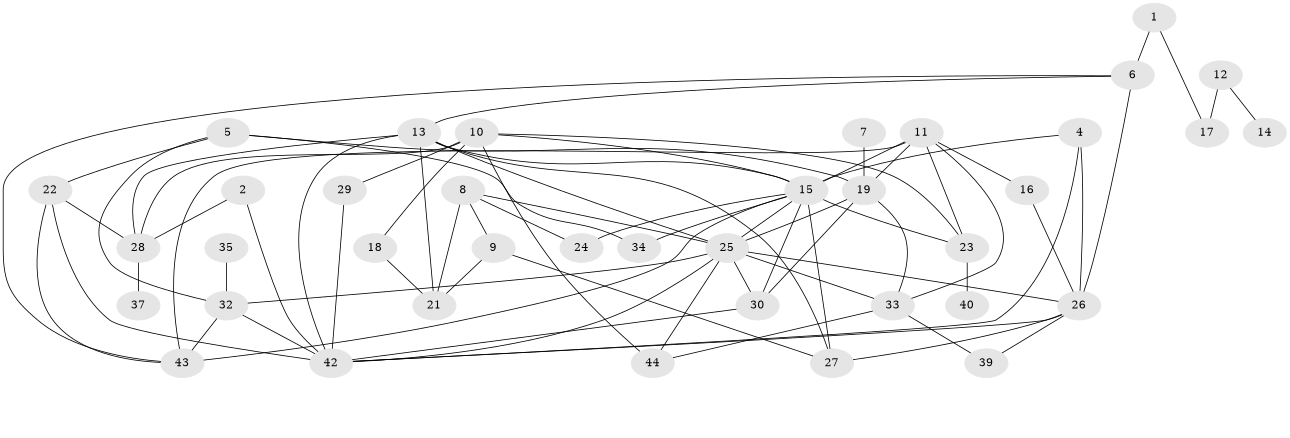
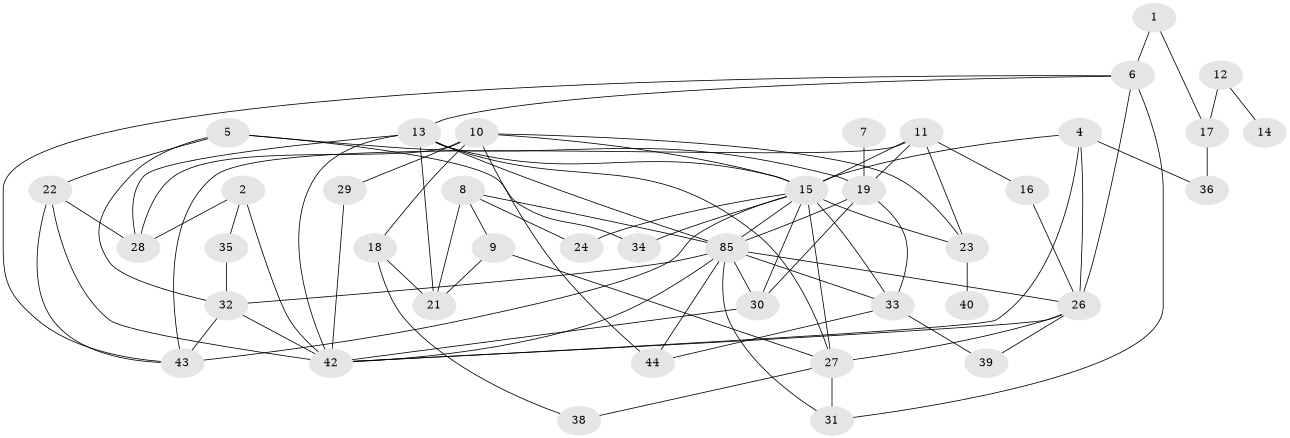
node "36": added
edge "2" -- "35": added
edge "11" -- "33": now "15" -- "33"
node "25": label "25" -> "85"
node "37": removed
node "38": added
node "31": added
